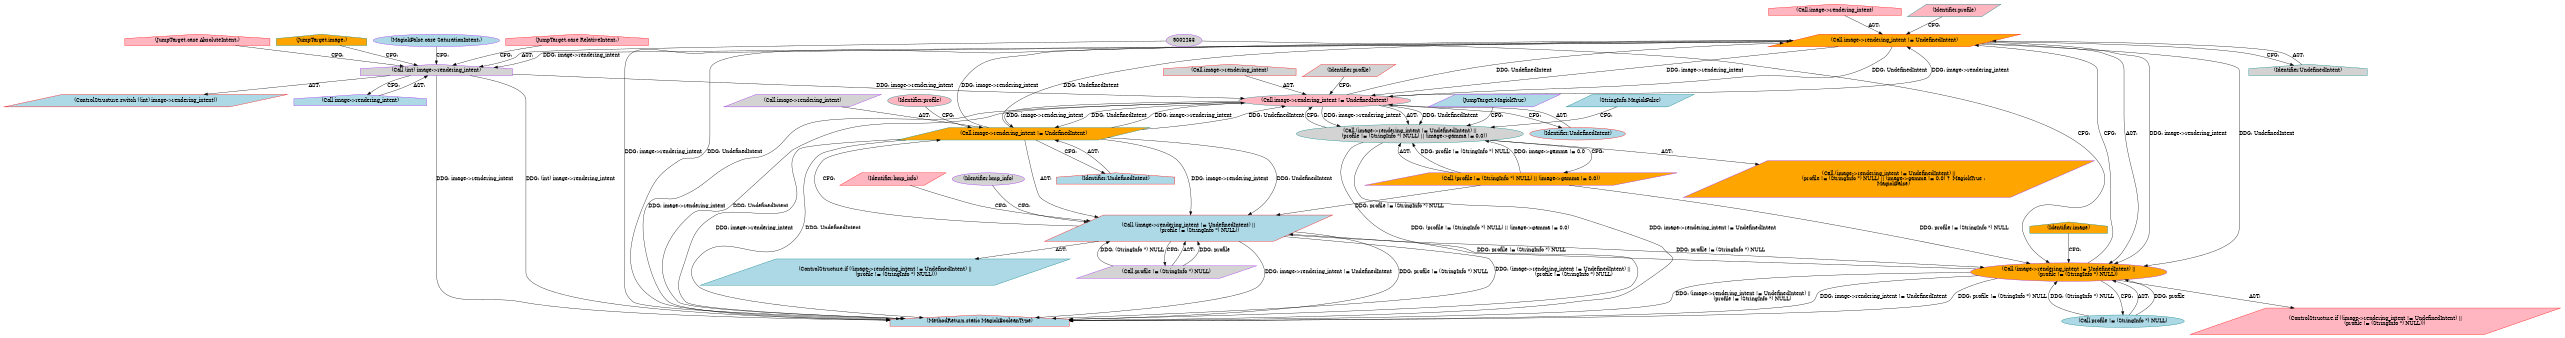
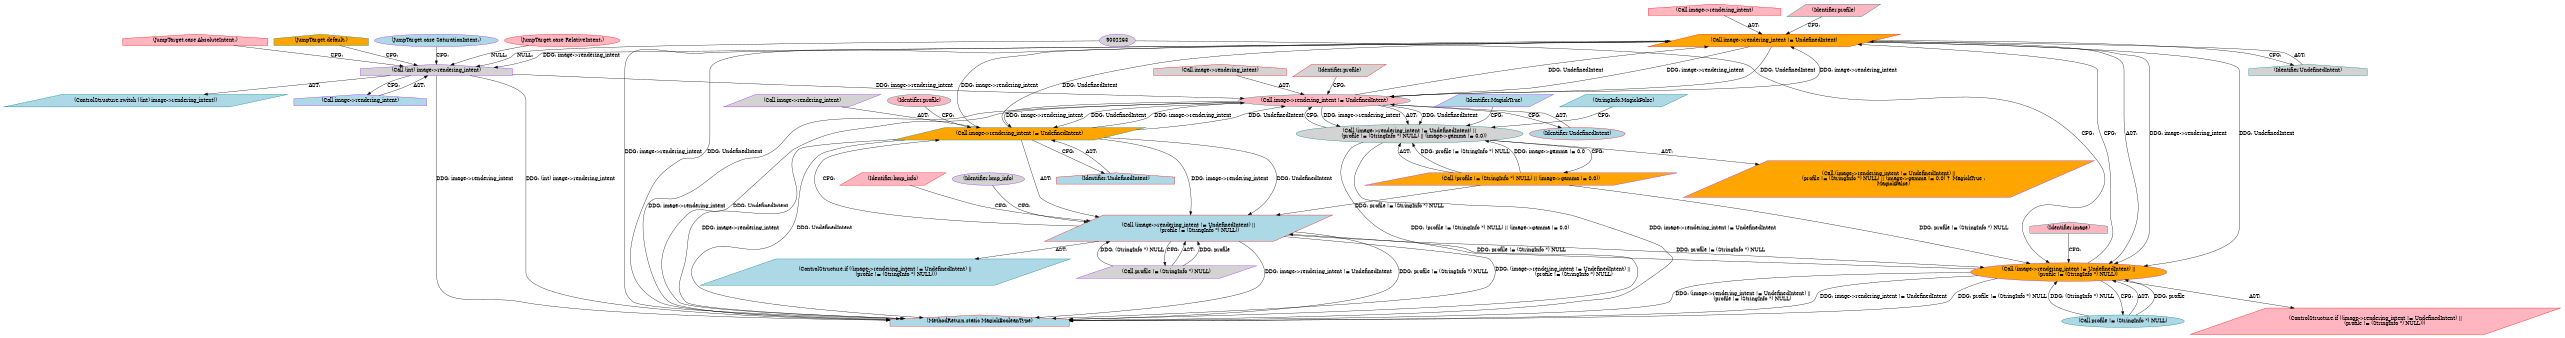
node "(JumpTarget,image:)": label "(JumpTarget,image:)" -> "(JumpTarget,default:)"
node "(MagickFalse,case SaturationIntent:)": label "(MagickFalse,case SaturationIntent:)" -> "(JumpTarget,case SaturationIntent:)"
node "(JumpTarget,case RelativeIntent:)": shape house -> ellipse
edge "(JumpTarget,case RelativeIntent:)" -> "(Call,(int) image->rendering_intent)": label "CFG: " -> "NULL: "
edge "9002263" -> "(Call,(int) image->rendering_intent)": label "AST: " -> "NULL: "
node "(ControlStructure,switch ((int) image->rendering_intent))": color red -> teal
node "(JumpTarget,MagickTrue)": label "(JumpTarget,MagickTrue)" -> "(Identifier,MagickTrue)"
node "(Identifier,image)": fillcolor orange -> lightpink
